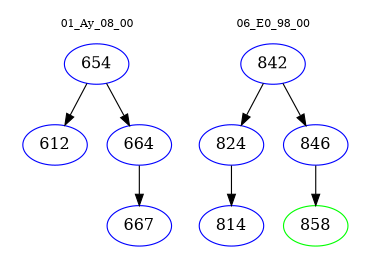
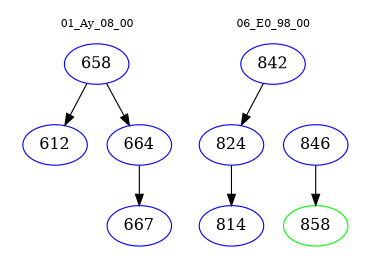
node "654": label "654" -> "658"
edge "842" -> "846": removed
